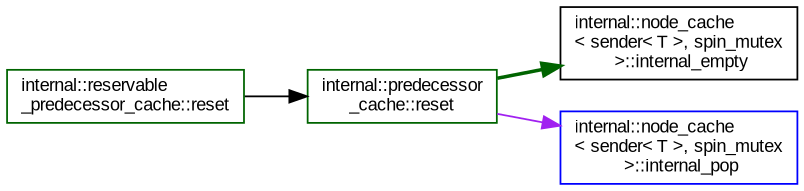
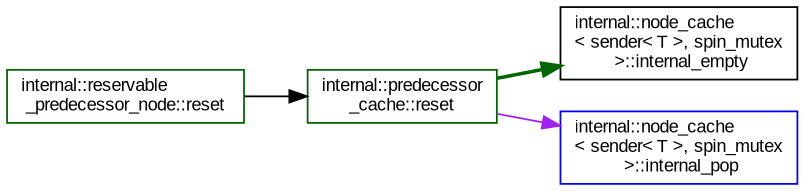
node "internal::reservable _predecessor_cache::reset": label "internal::reservable _predecessor_cache::reset" -> "internal::reservable _predecessor_node::reset"
